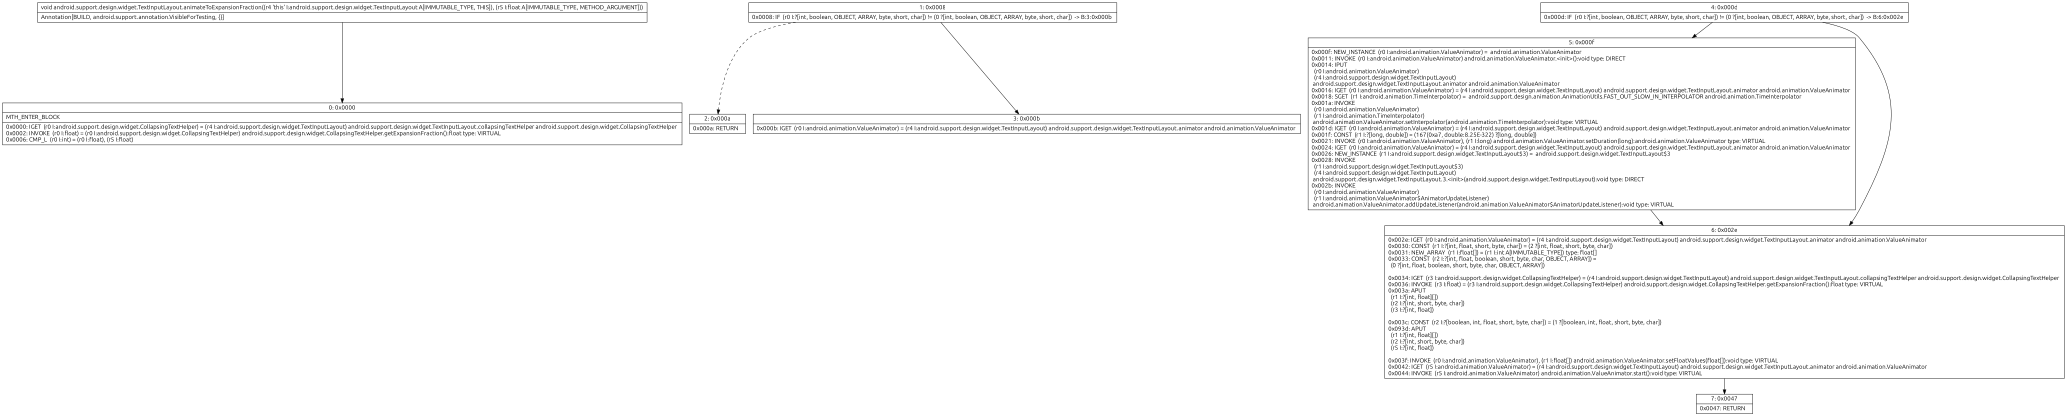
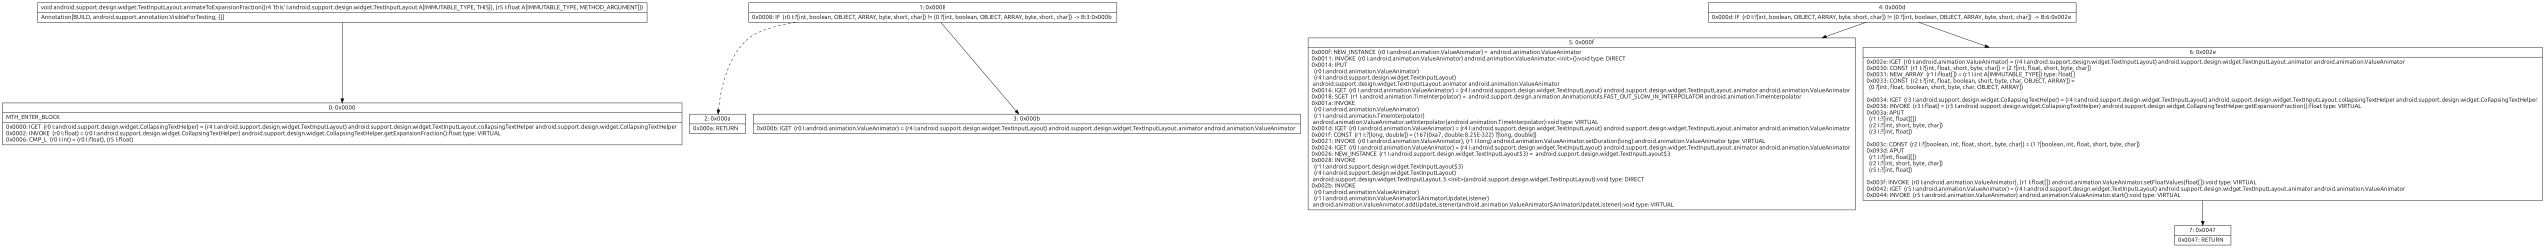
edge "5: 0x000f" -> "6: 0x002e": removed
